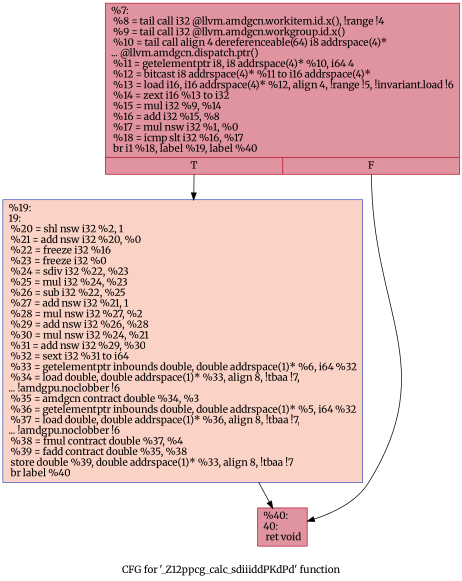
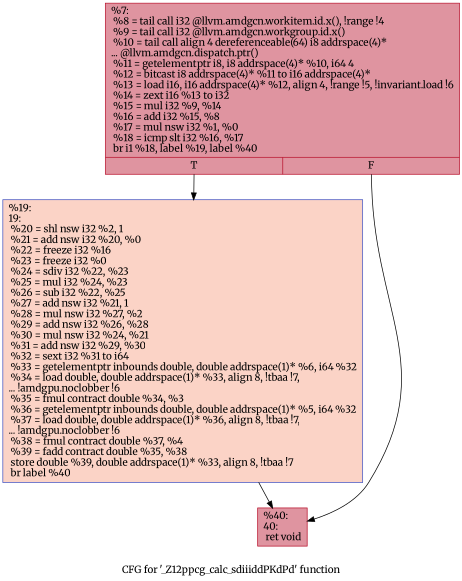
node "%19:": text "%35 = amdgcn contract double %34, %3" -> "%35 = fmul contract double %34, %3"
